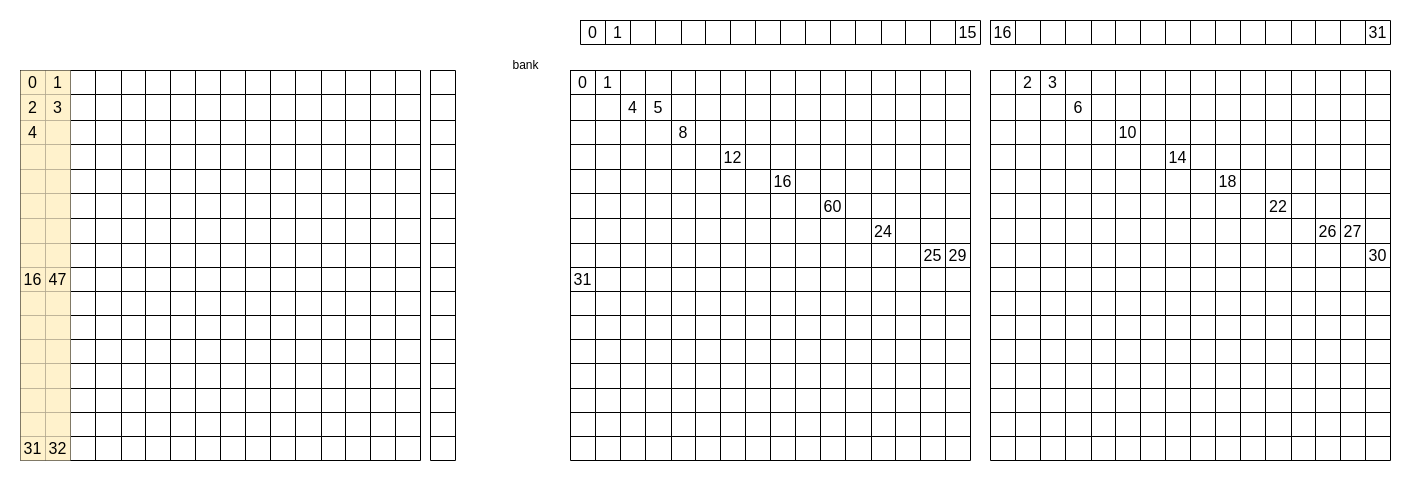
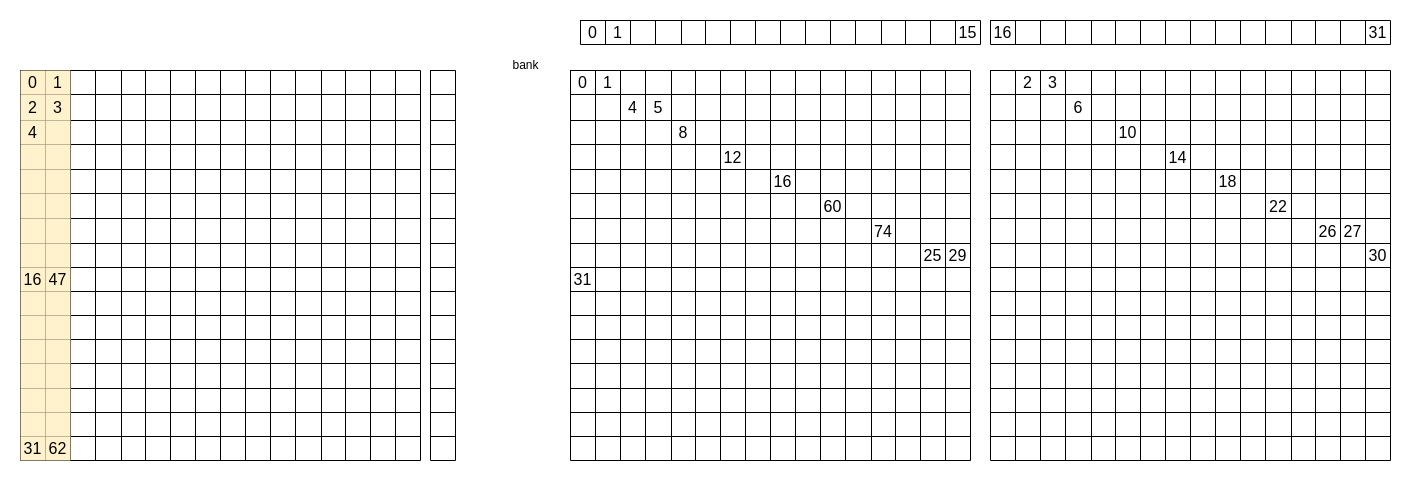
node "24": label "24" -> "74"
node "32": label "32" -> "62"
